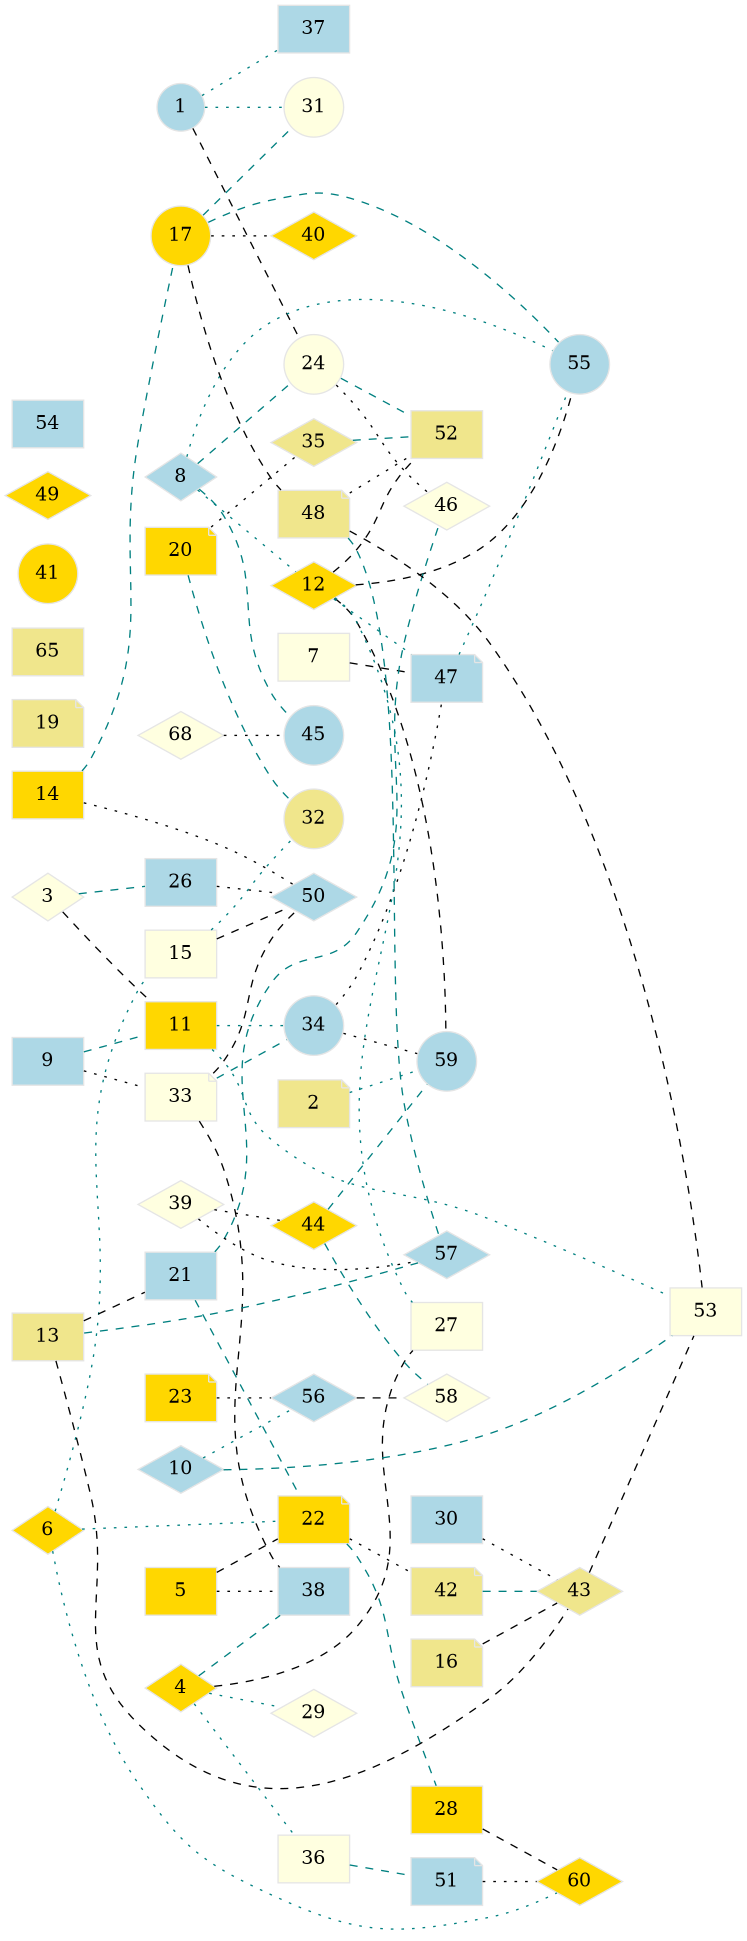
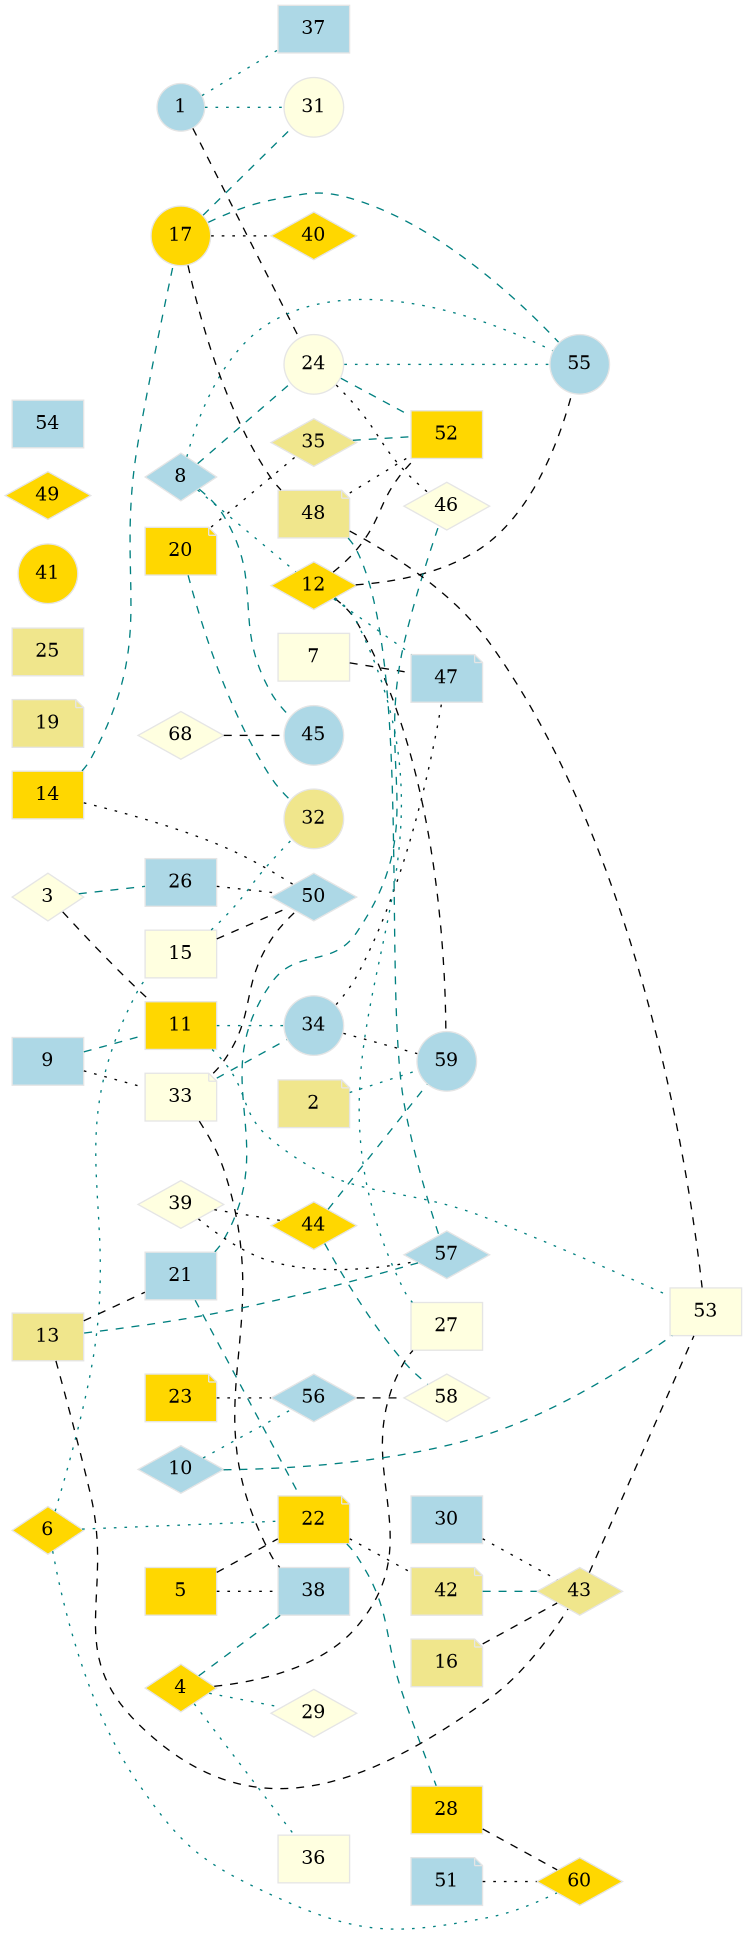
node "52": fillcolor khaki -> gold
edge "55" -- "47": now "55" -- "24"
node "65": label "65" -> "25"
edge "68" -- "45": style dotted -> dashed
edge "36" -- "51": removed
